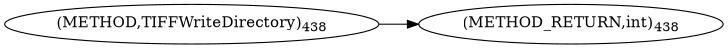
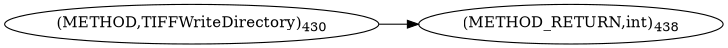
node "(METHOD,TIFFWriteDirectory)": text "438" -> "430"
